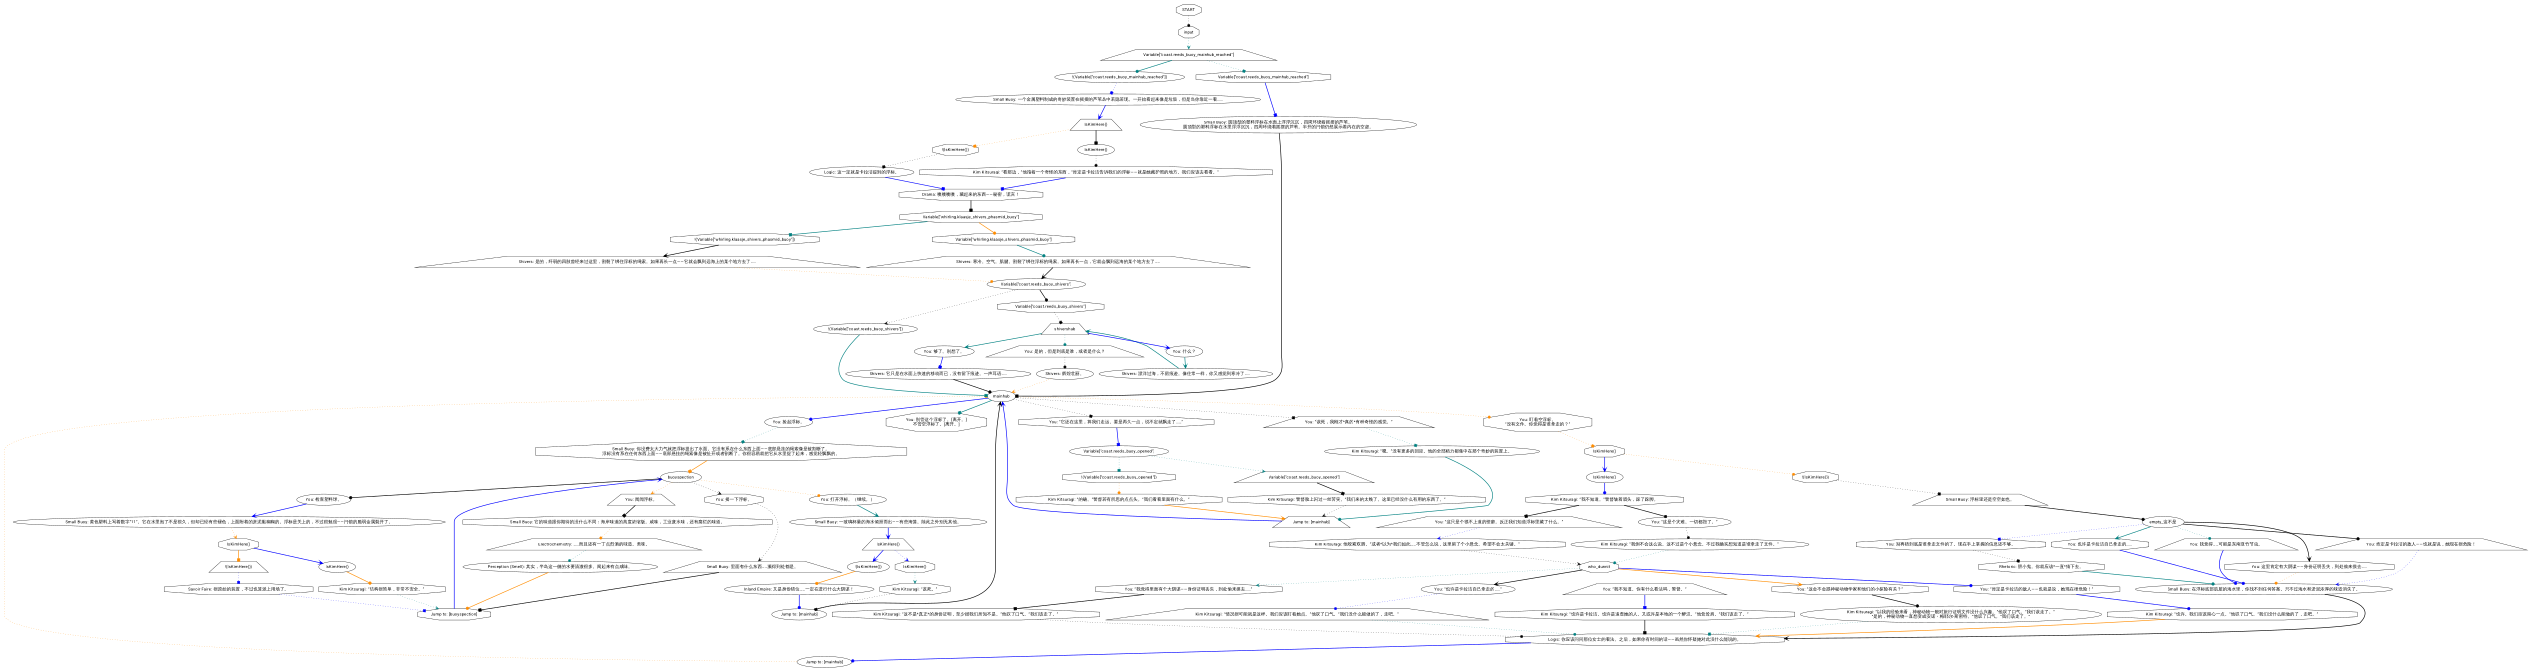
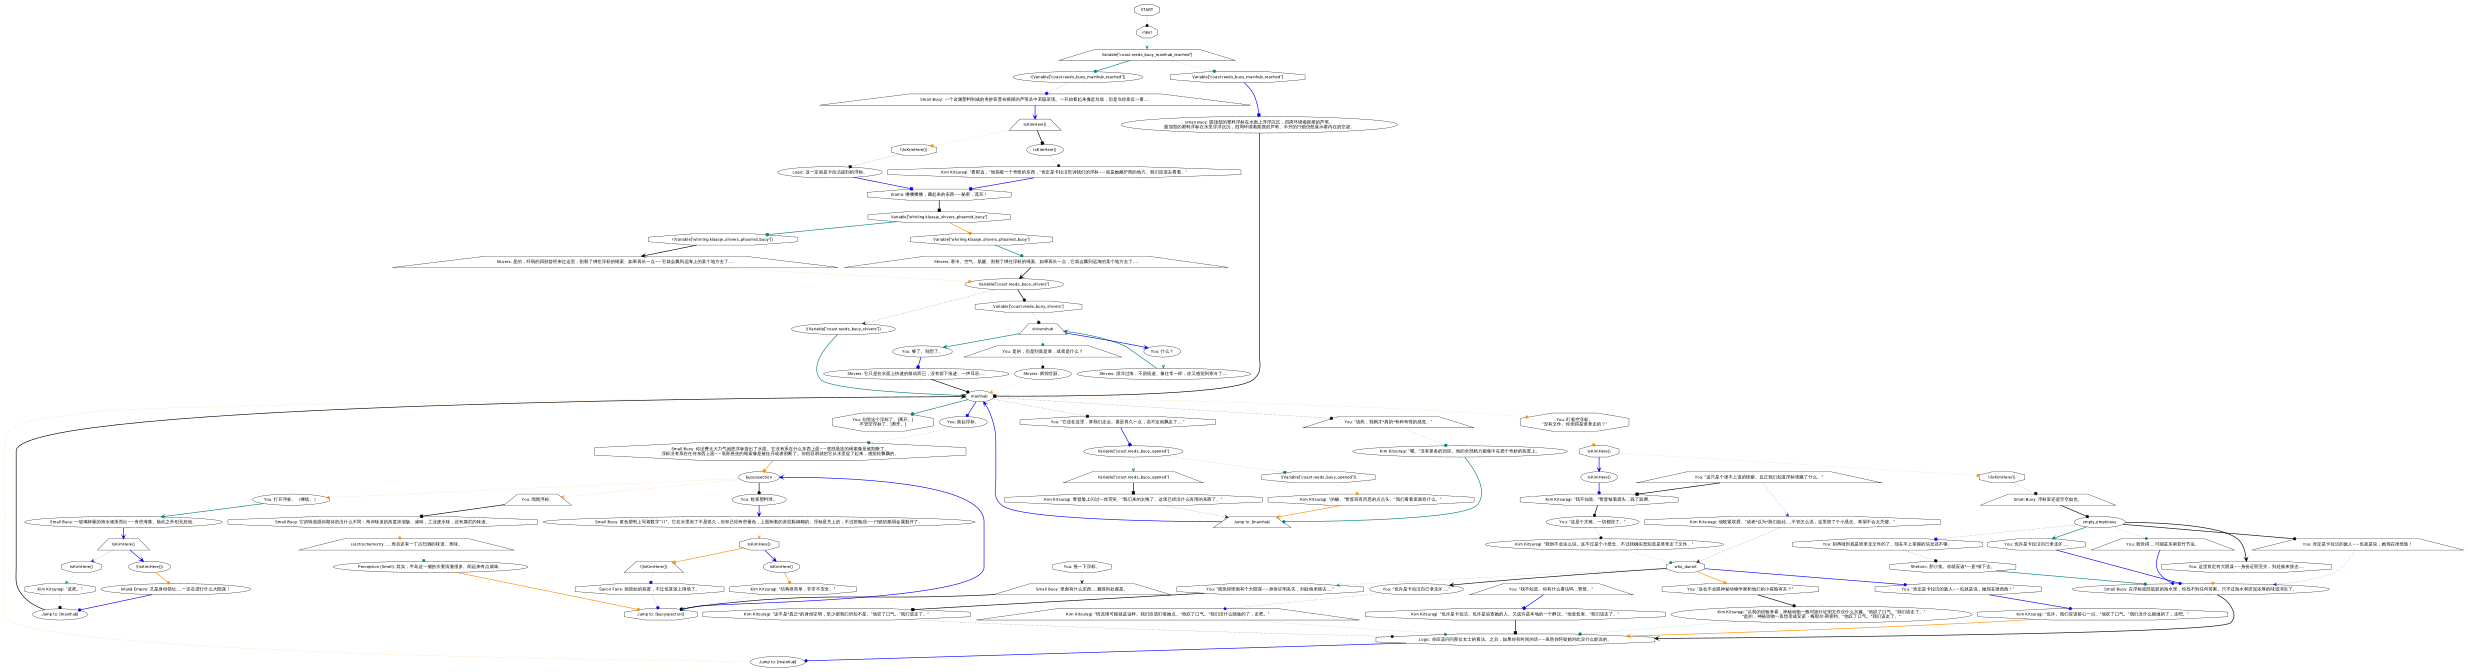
node "Small Buoy: 一个金属塑料制成的奇妙装置在摇摆的芦苇丛中若隐若现。一开始看起来像是垃圾，但是当你靠近一看……": shape ellipse -> trapezium
edge "You: 什么？" -> "Shivers: 漂洋过海，不留痕迹。像往常一样，你又感觉到寒冷了……": style bold -> dotted
edge "buoyspection" -> "You: 摇一下浮标。": removed
edge "Kim Kitsuragi: “我不知道。”警督皱着眉头，跺了跺脚。" -> "You: “这只是个很不上道的怪癖。反正我们知道浮标里藏了什么。”": reversed
node "empty_这不是": label "empty_这不是" -> "empty_emptiness"
